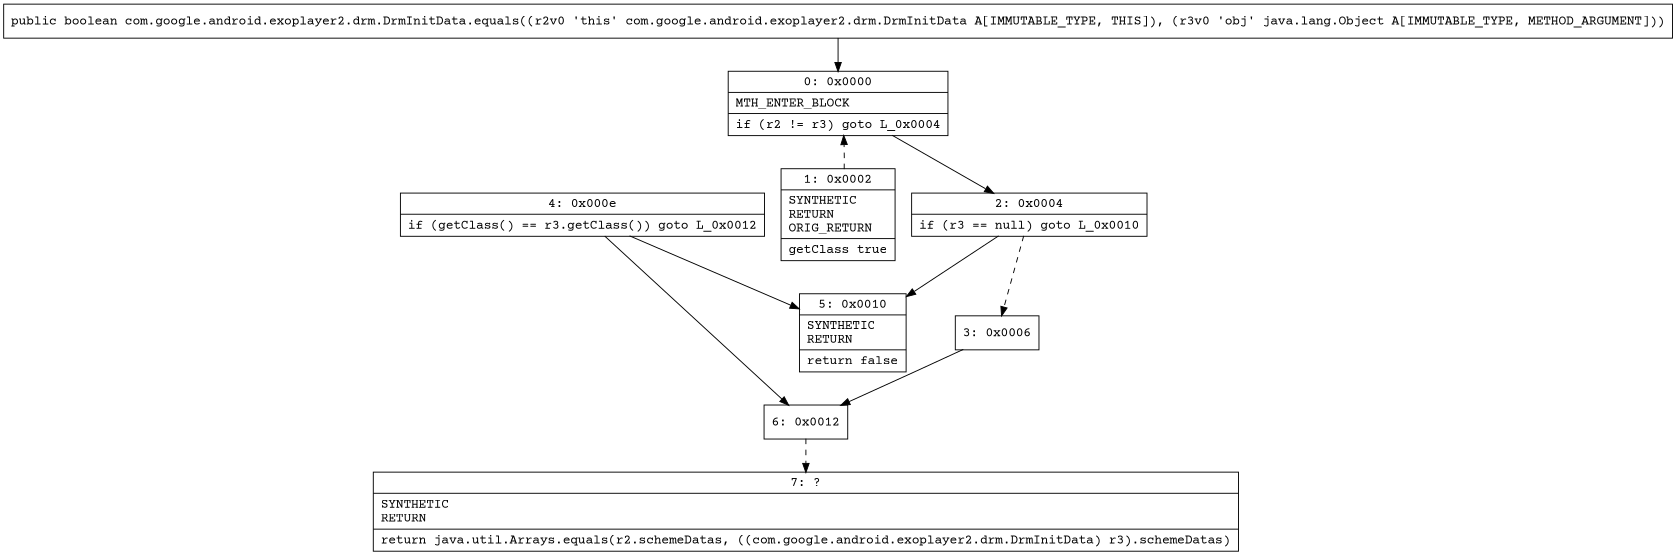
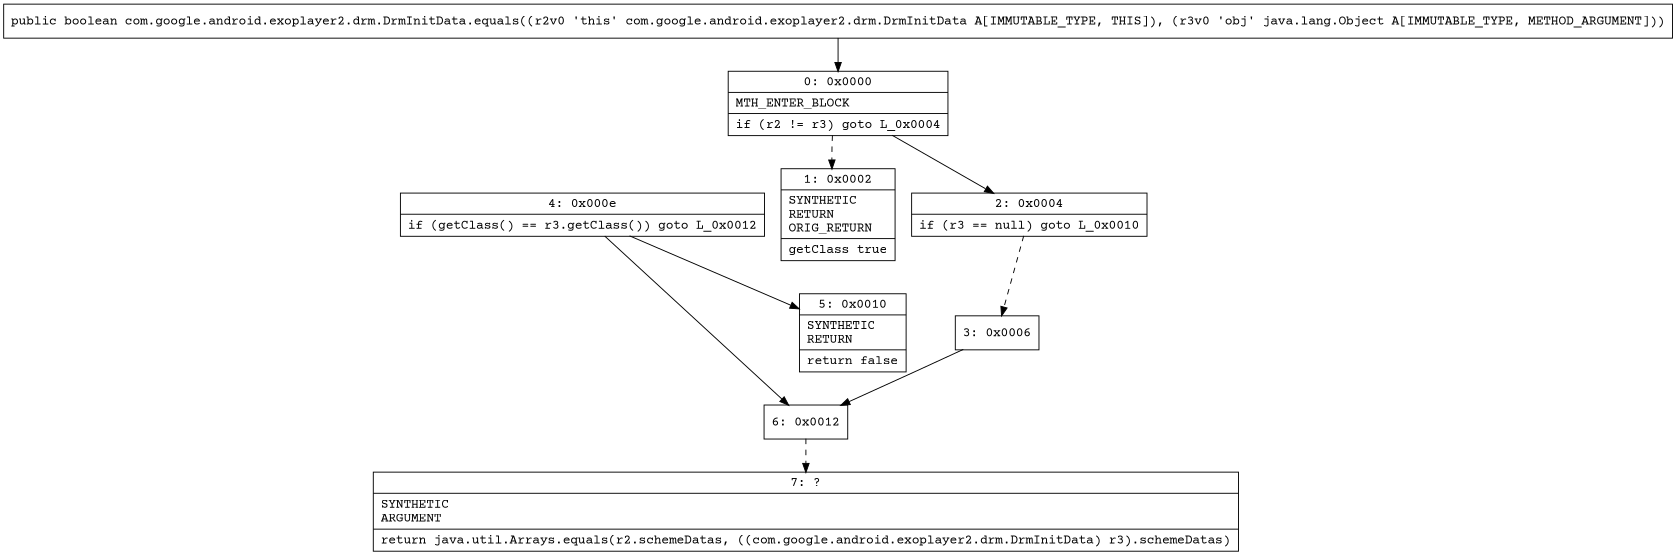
edge "1: 0x0002" -> "0: 0x0000": reversed
edge "2: 0x0004" -> "5: 0x0010": removed
node "7: ?": text "RETURN" -> "ARGUMENT"
